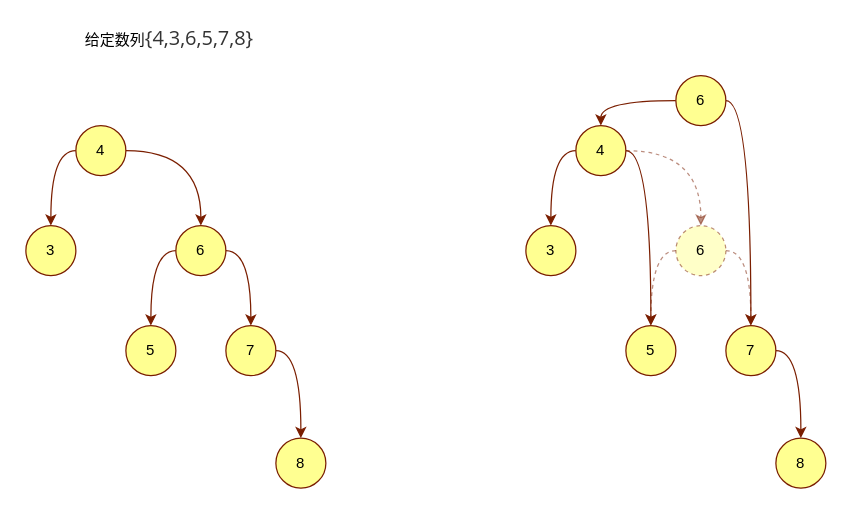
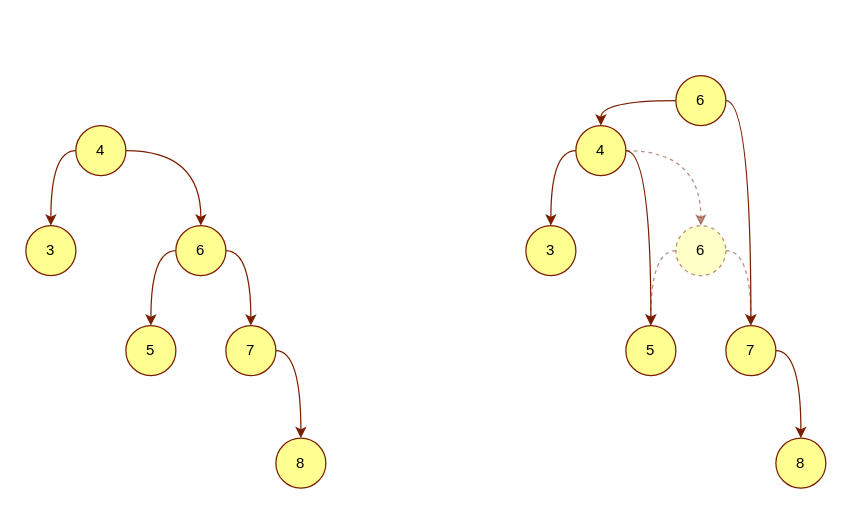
node "给定数列{4,3,6,5,7,8}": removed
